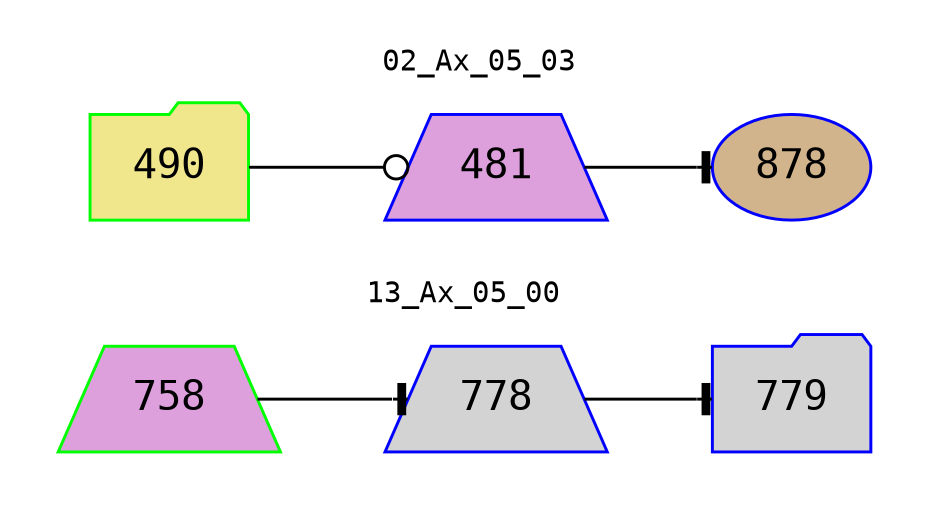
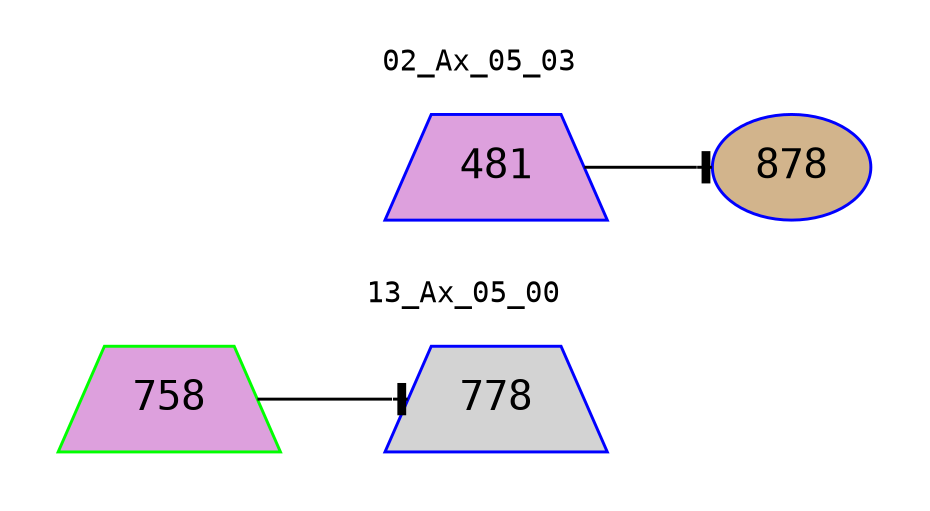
node "490": removed
node "779": removed
